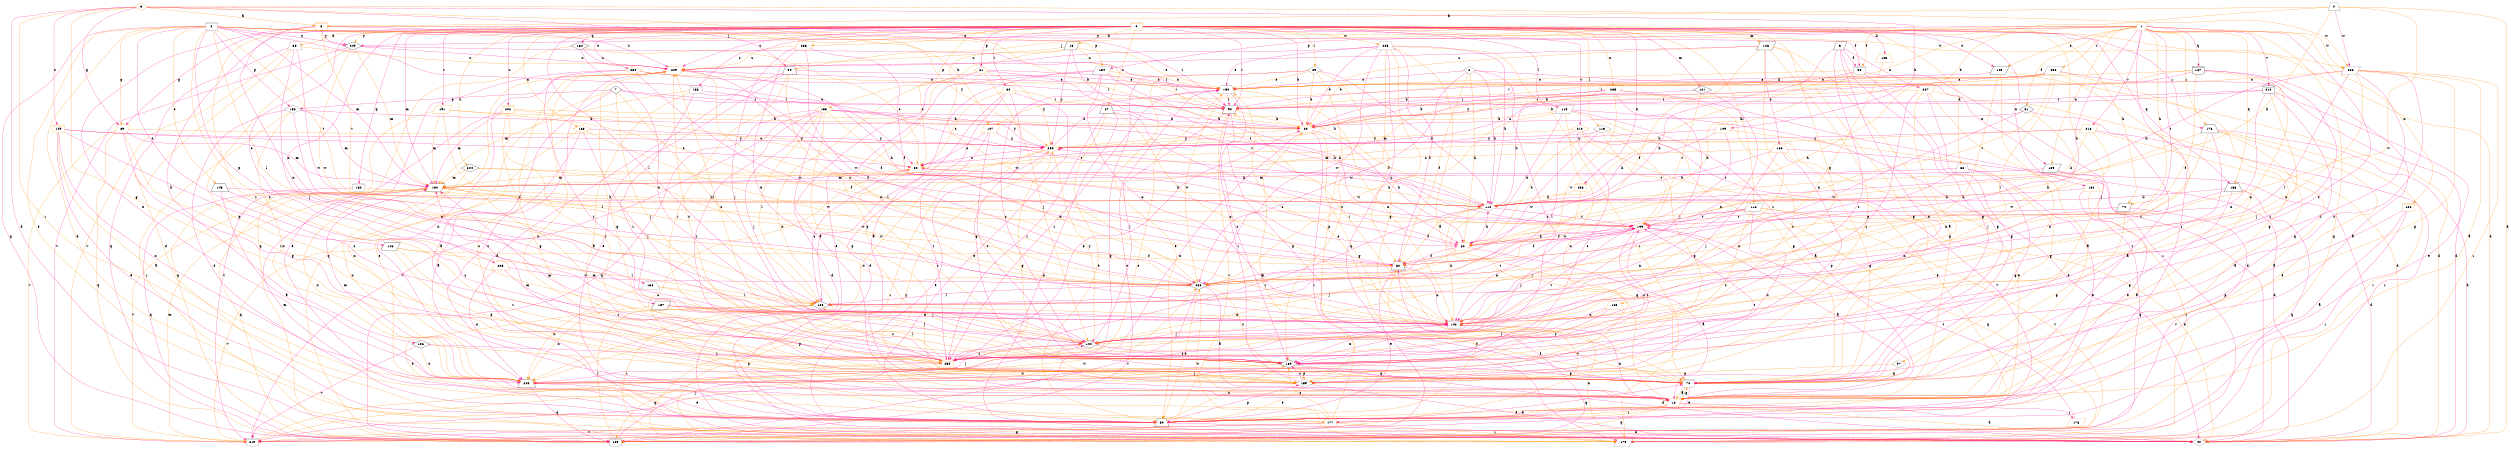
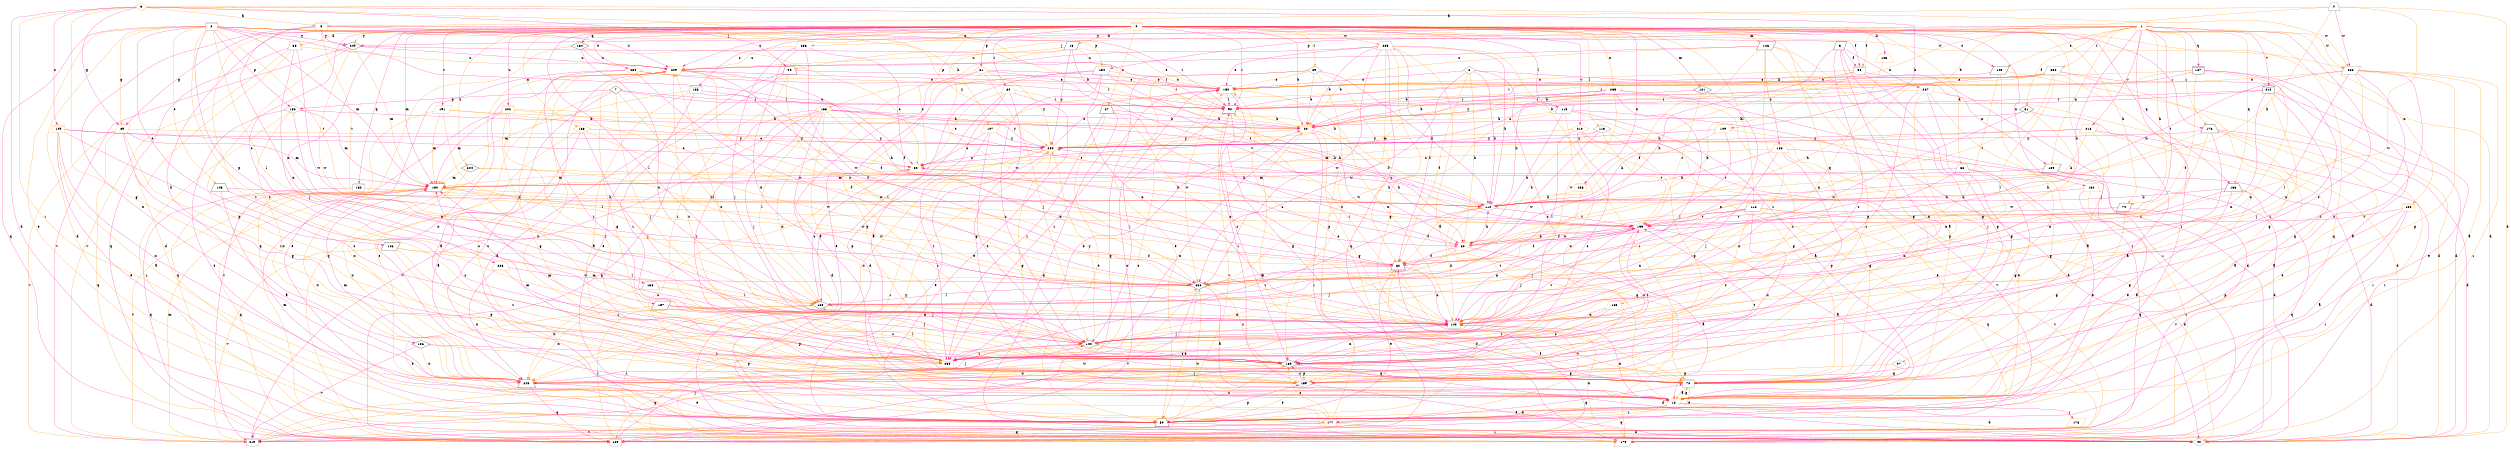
edge "176" -> "250": added, label "y"
edge "178" -> "199": now "136" -> "199"
